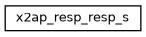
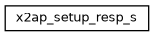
node "x2ap_resp_resp_s": label "x2ap_resp_resp_s" -> "x2ap_setup_resp_s"
